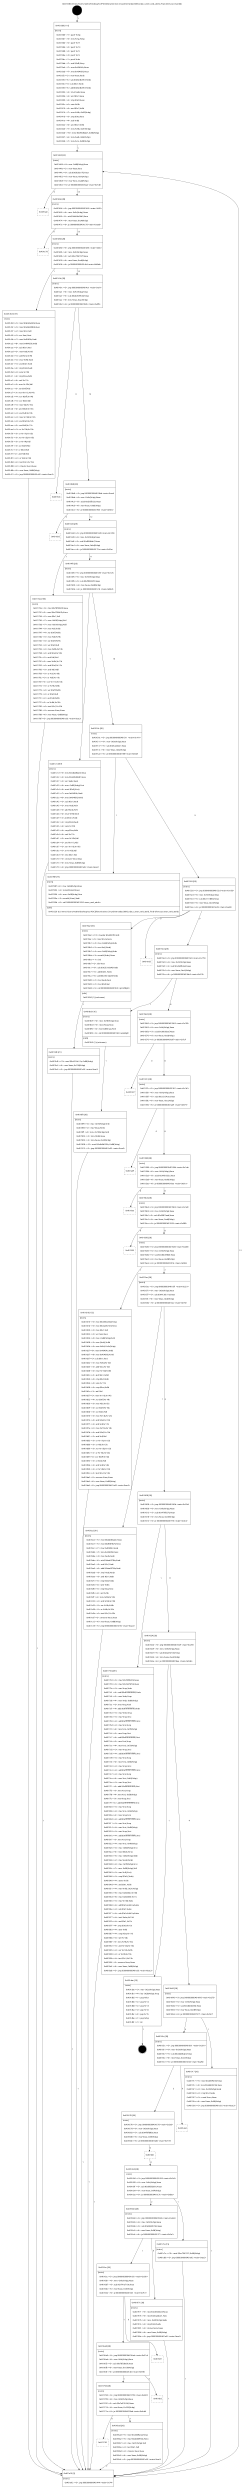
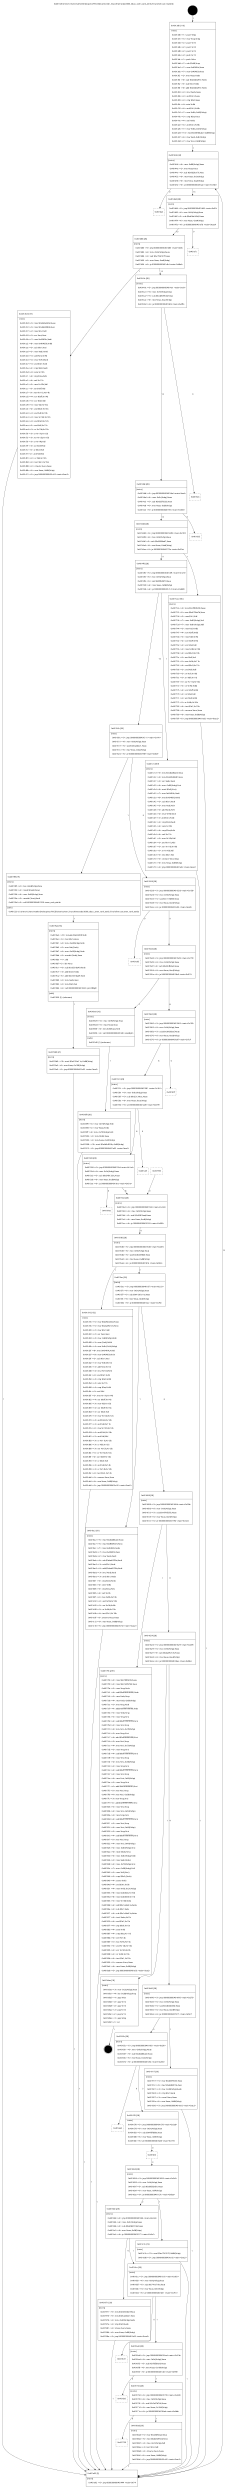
edge "0x401528 [28]" -> "0x4019a2 [55]": now "0x40198f [19]" -> "0x4019a2 [55]"
edge "0x4015b4 [28]" -> "0x401953": reversed
